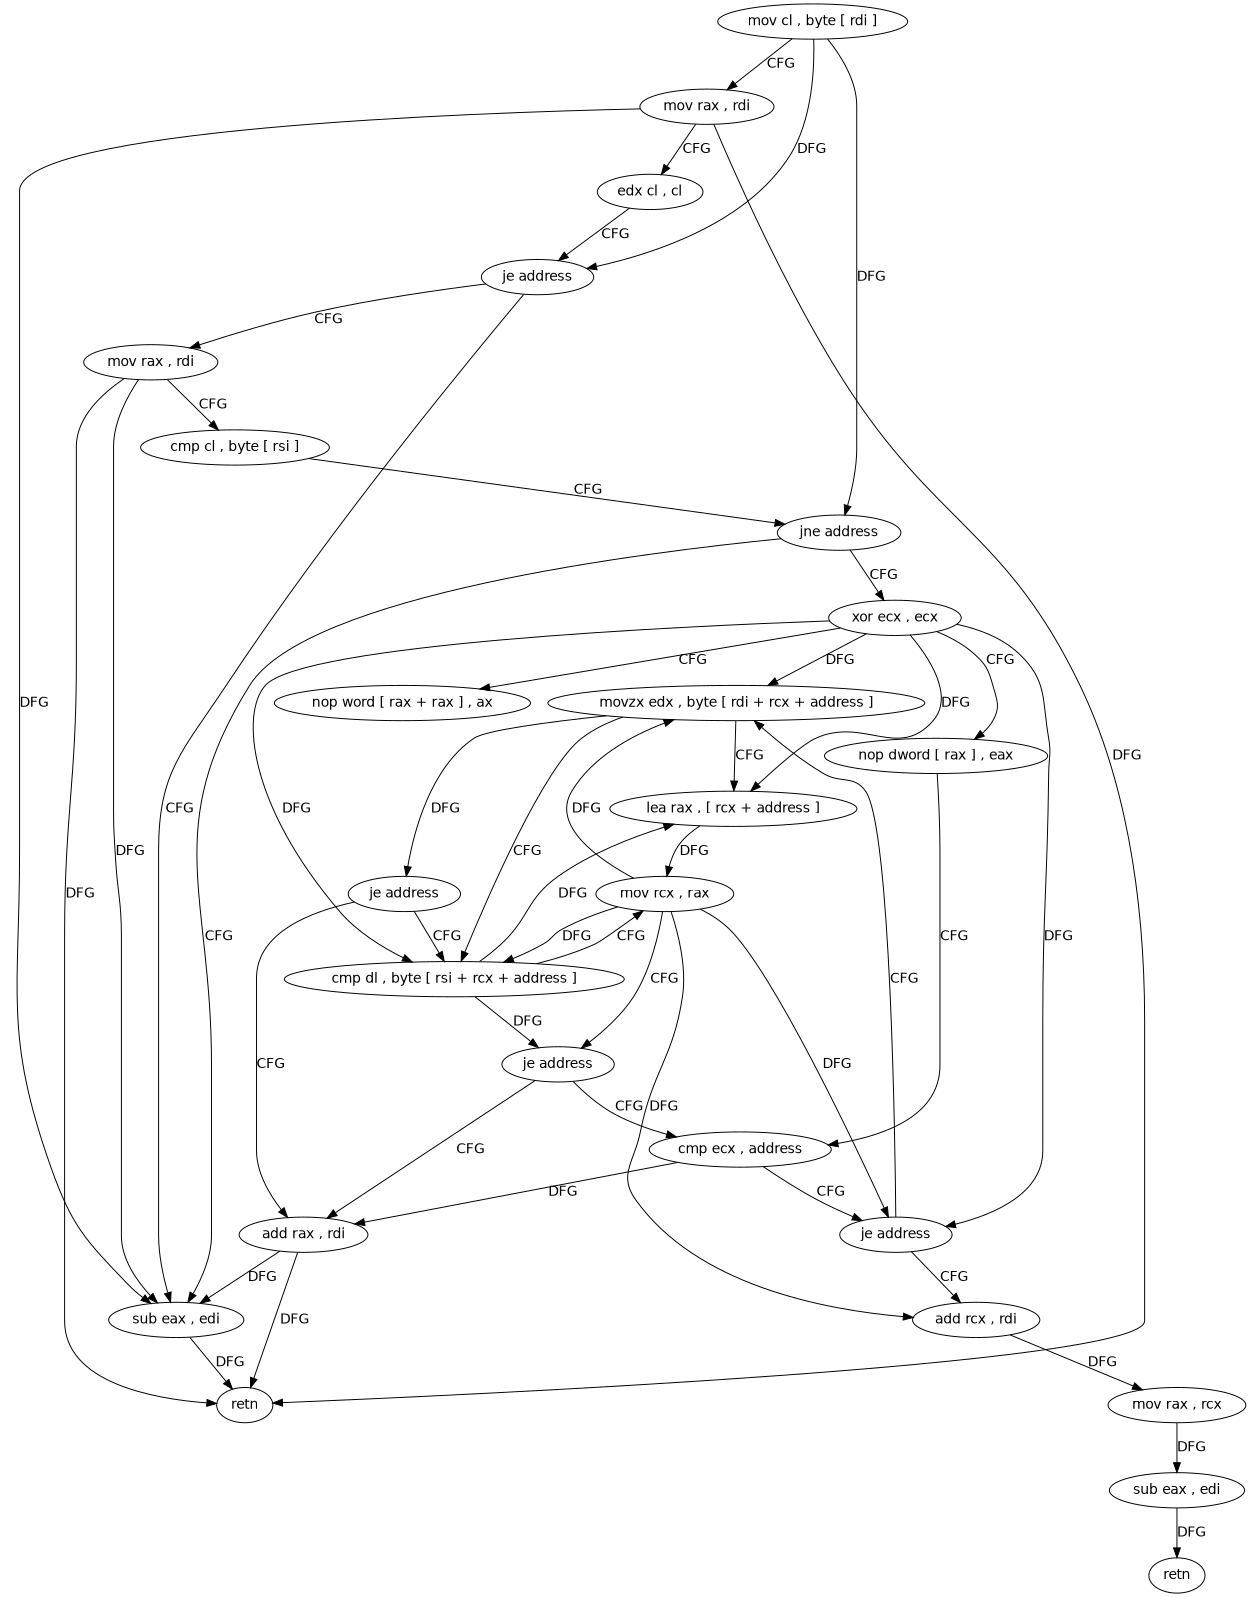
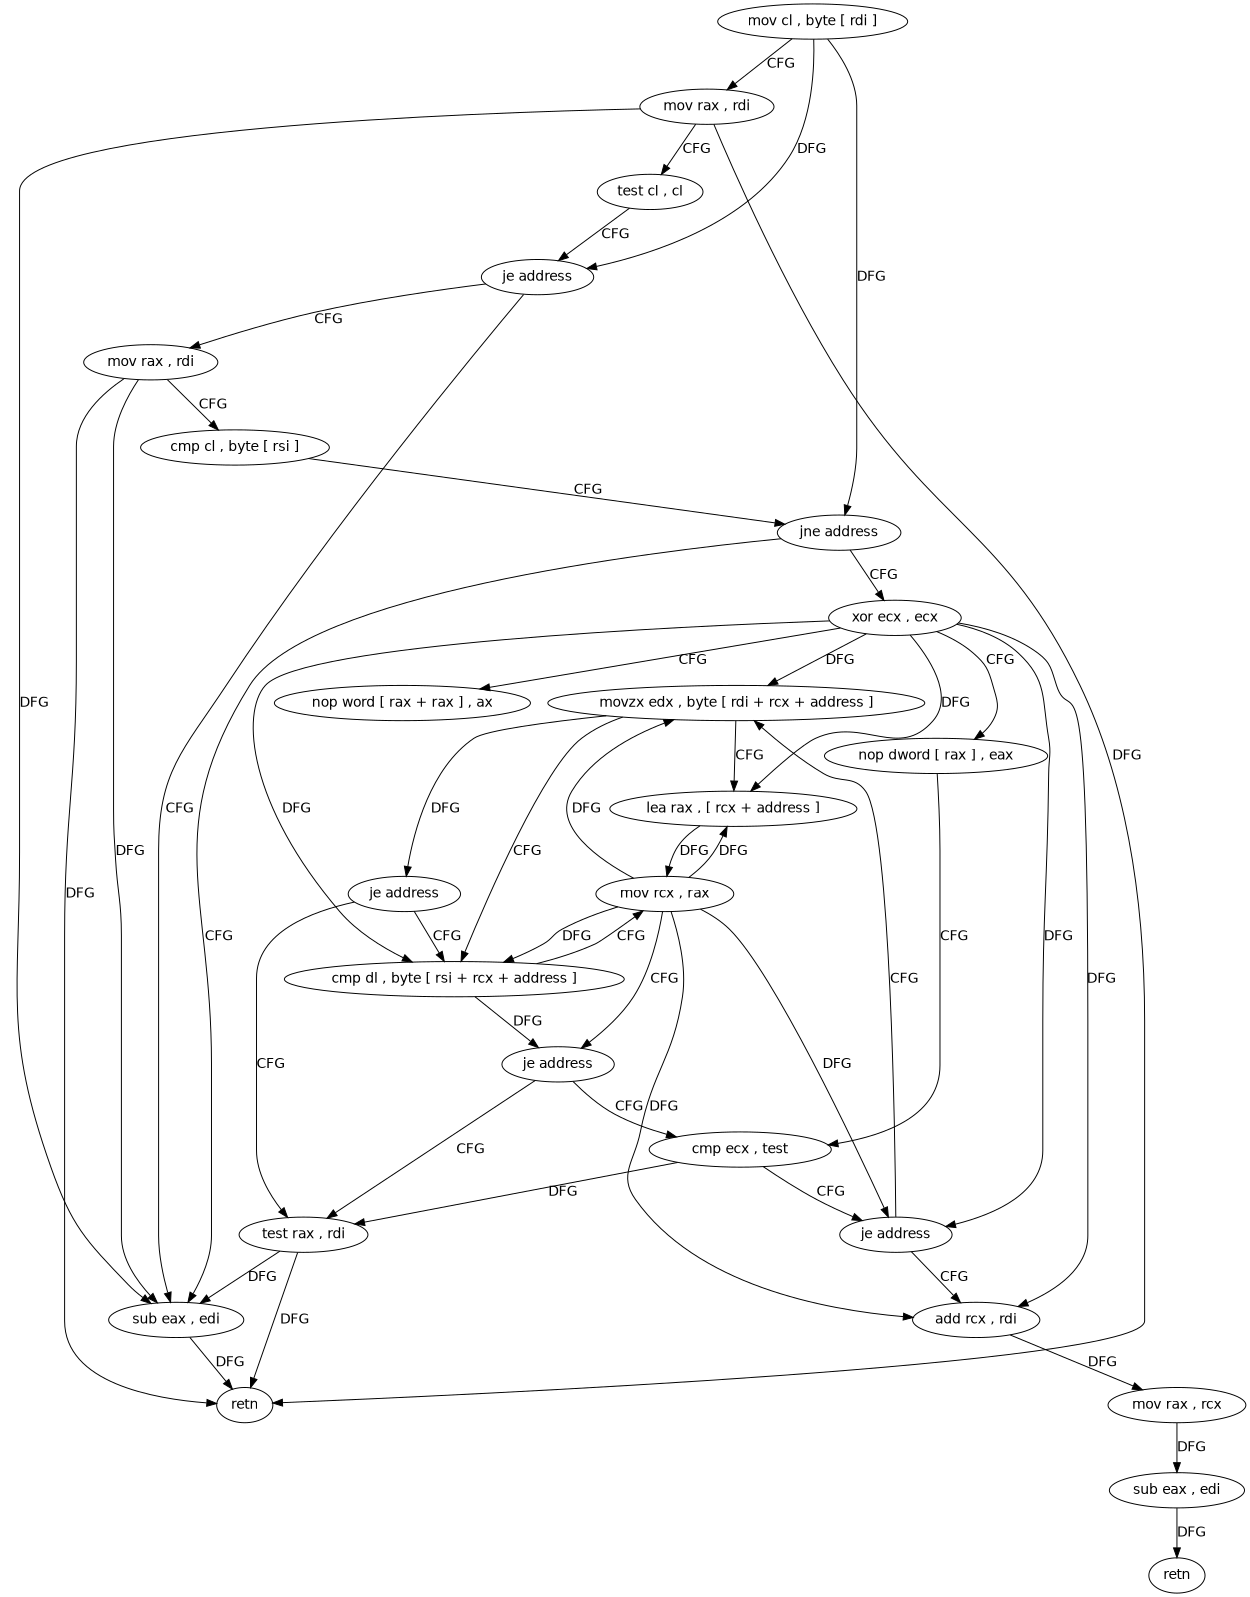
node "edx cl , cl": label "edx cl , cl" -> "test cl , cl"
edge "cmp dl , byte [ rsi + rcx + address ]" -> "lea rax , [ rcx + address ]": now "mov rcx , rax" -> "lea rax , [ rcx + address ]"
edge "xor ecx , ecx" -> "add rcx , rdi": added, label "DFG"
node "cmp ecx , address": label "cmp ecx , address" -> "cmp ecx , test"
node "add rax , rdi": label "add rax , rdi" -> "test rax , rdi"
